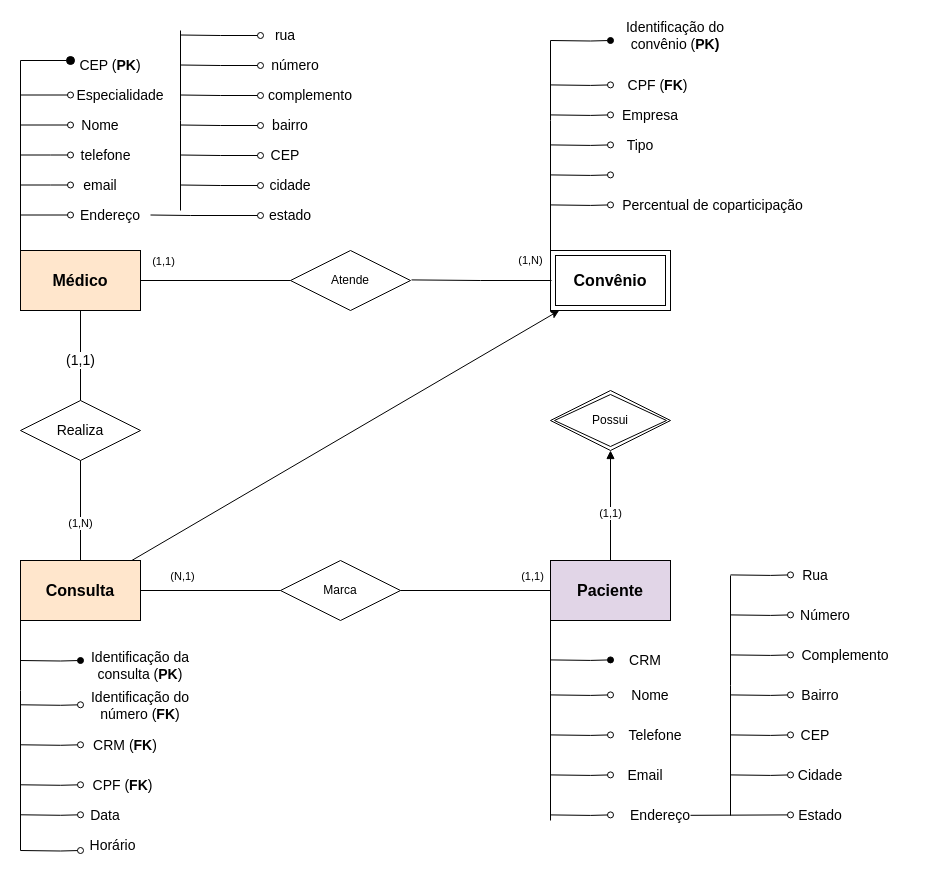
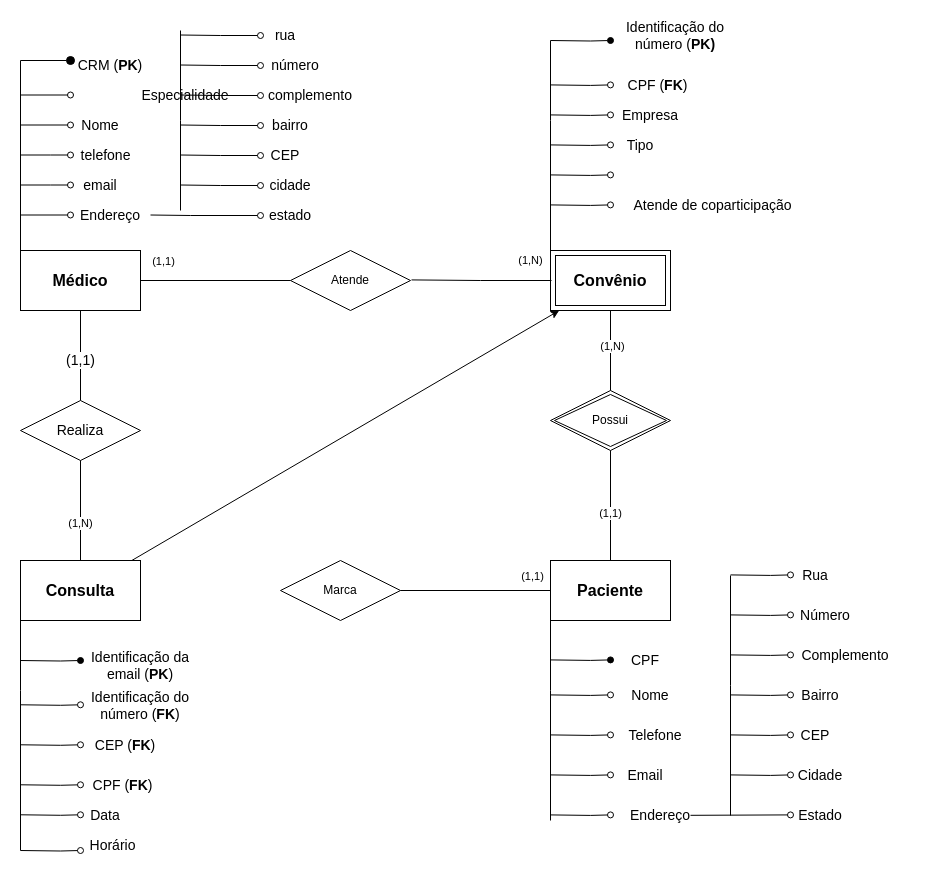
node "Identificação do convênio (PK)": label "Identificação do convênio (PK)" -> "Identificação do número (PK)"
node "CEP (PK)": label "CEP (PK)" -> "CRM (PK)"
node "Especialidade": moved (121, 96) -> (186, 96)
node "Percentual de coparticipação": label "Percentual de coparticipação" -> "Atende de coparticipação"
node "Médico": fillcolor #ffe6cc -> #ffffff
edge "Convênio" -- "Possui": added, label "(1,N)"
edge "Paciente" -> "Possui": arrowhead block -> none
node "Consulta": fillcolor #ffe6cc -> #ffffff
edge "Consulta" -- "Marca": removed, label "(N,1)"
node "Paciente": fillcolor #e1d5e7 -> #ffffff
node "CRM": label "CRM" -> "CPF"
node "Identificação da consulta (PK)": label "Identificação da consulta (PK)" -> "Identificação da email (PK)"
node "CRM (FK)": label "CRM (FK)" -> "CEP (FK)"
